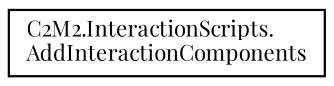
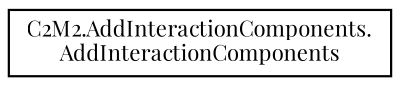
node "C2M2.InteractionScripts. AddInteractionComponents": label "C2M2.InteractionScripts. AddInteractionComponents" -> "C2M2.AddInteractionComponents. AddInteractionComponents"
